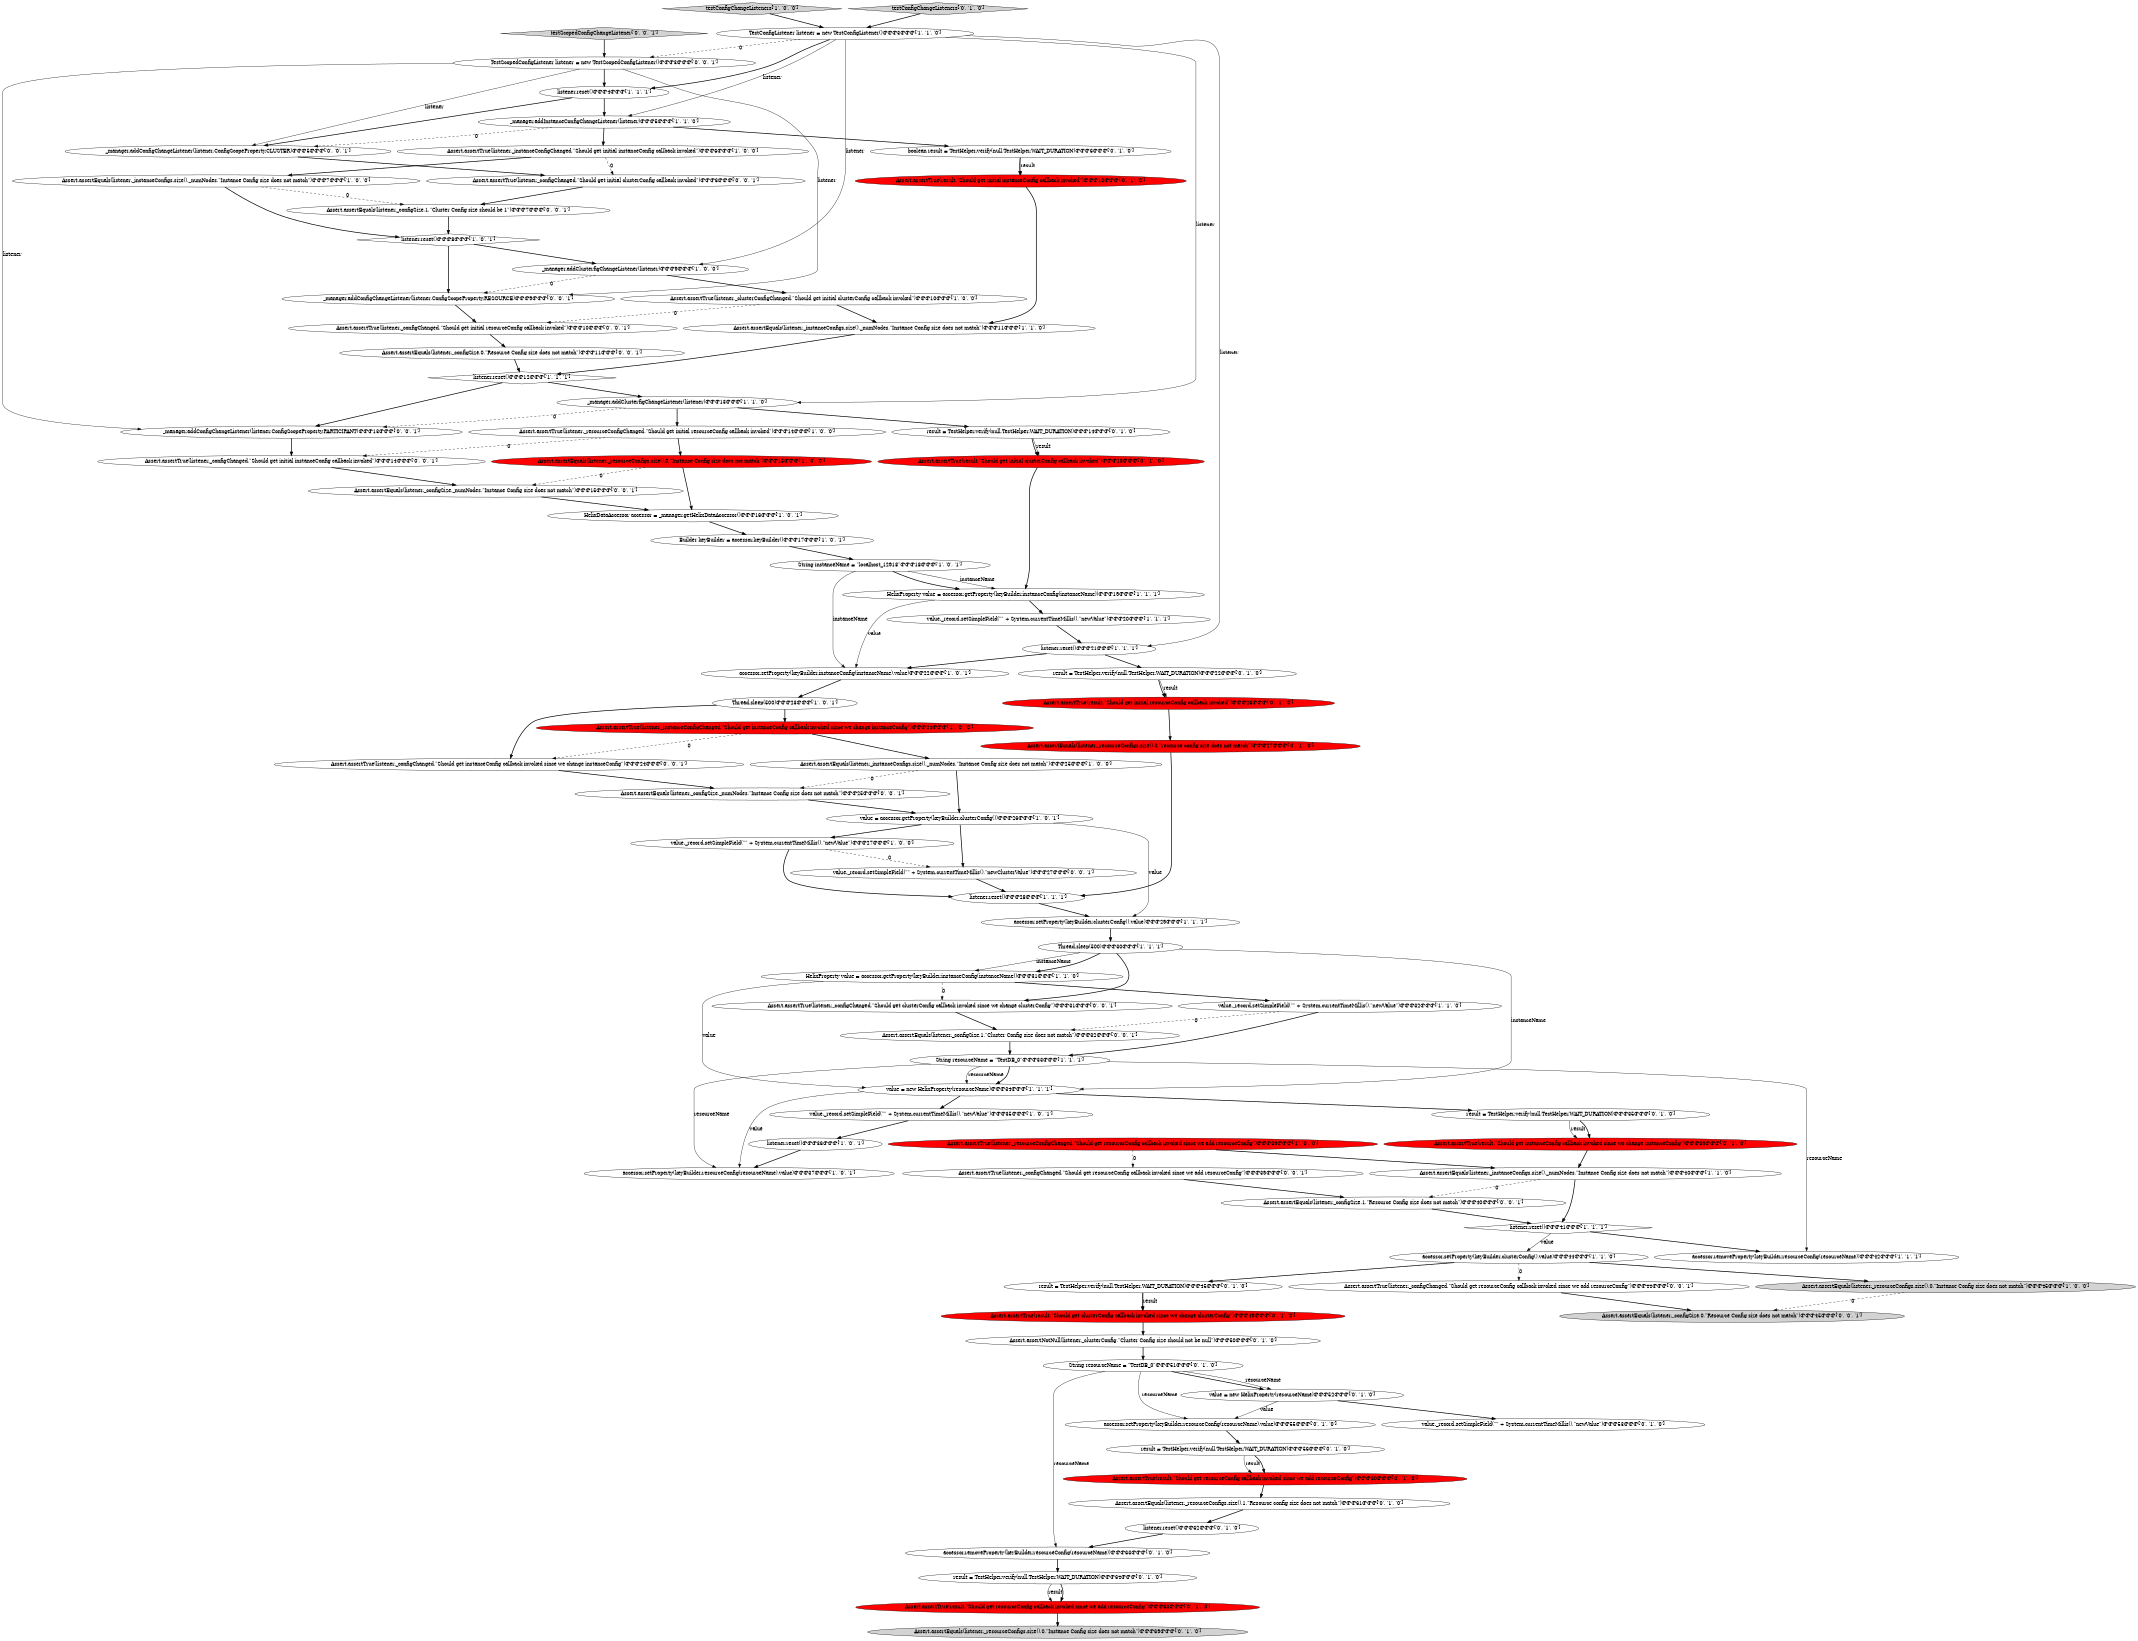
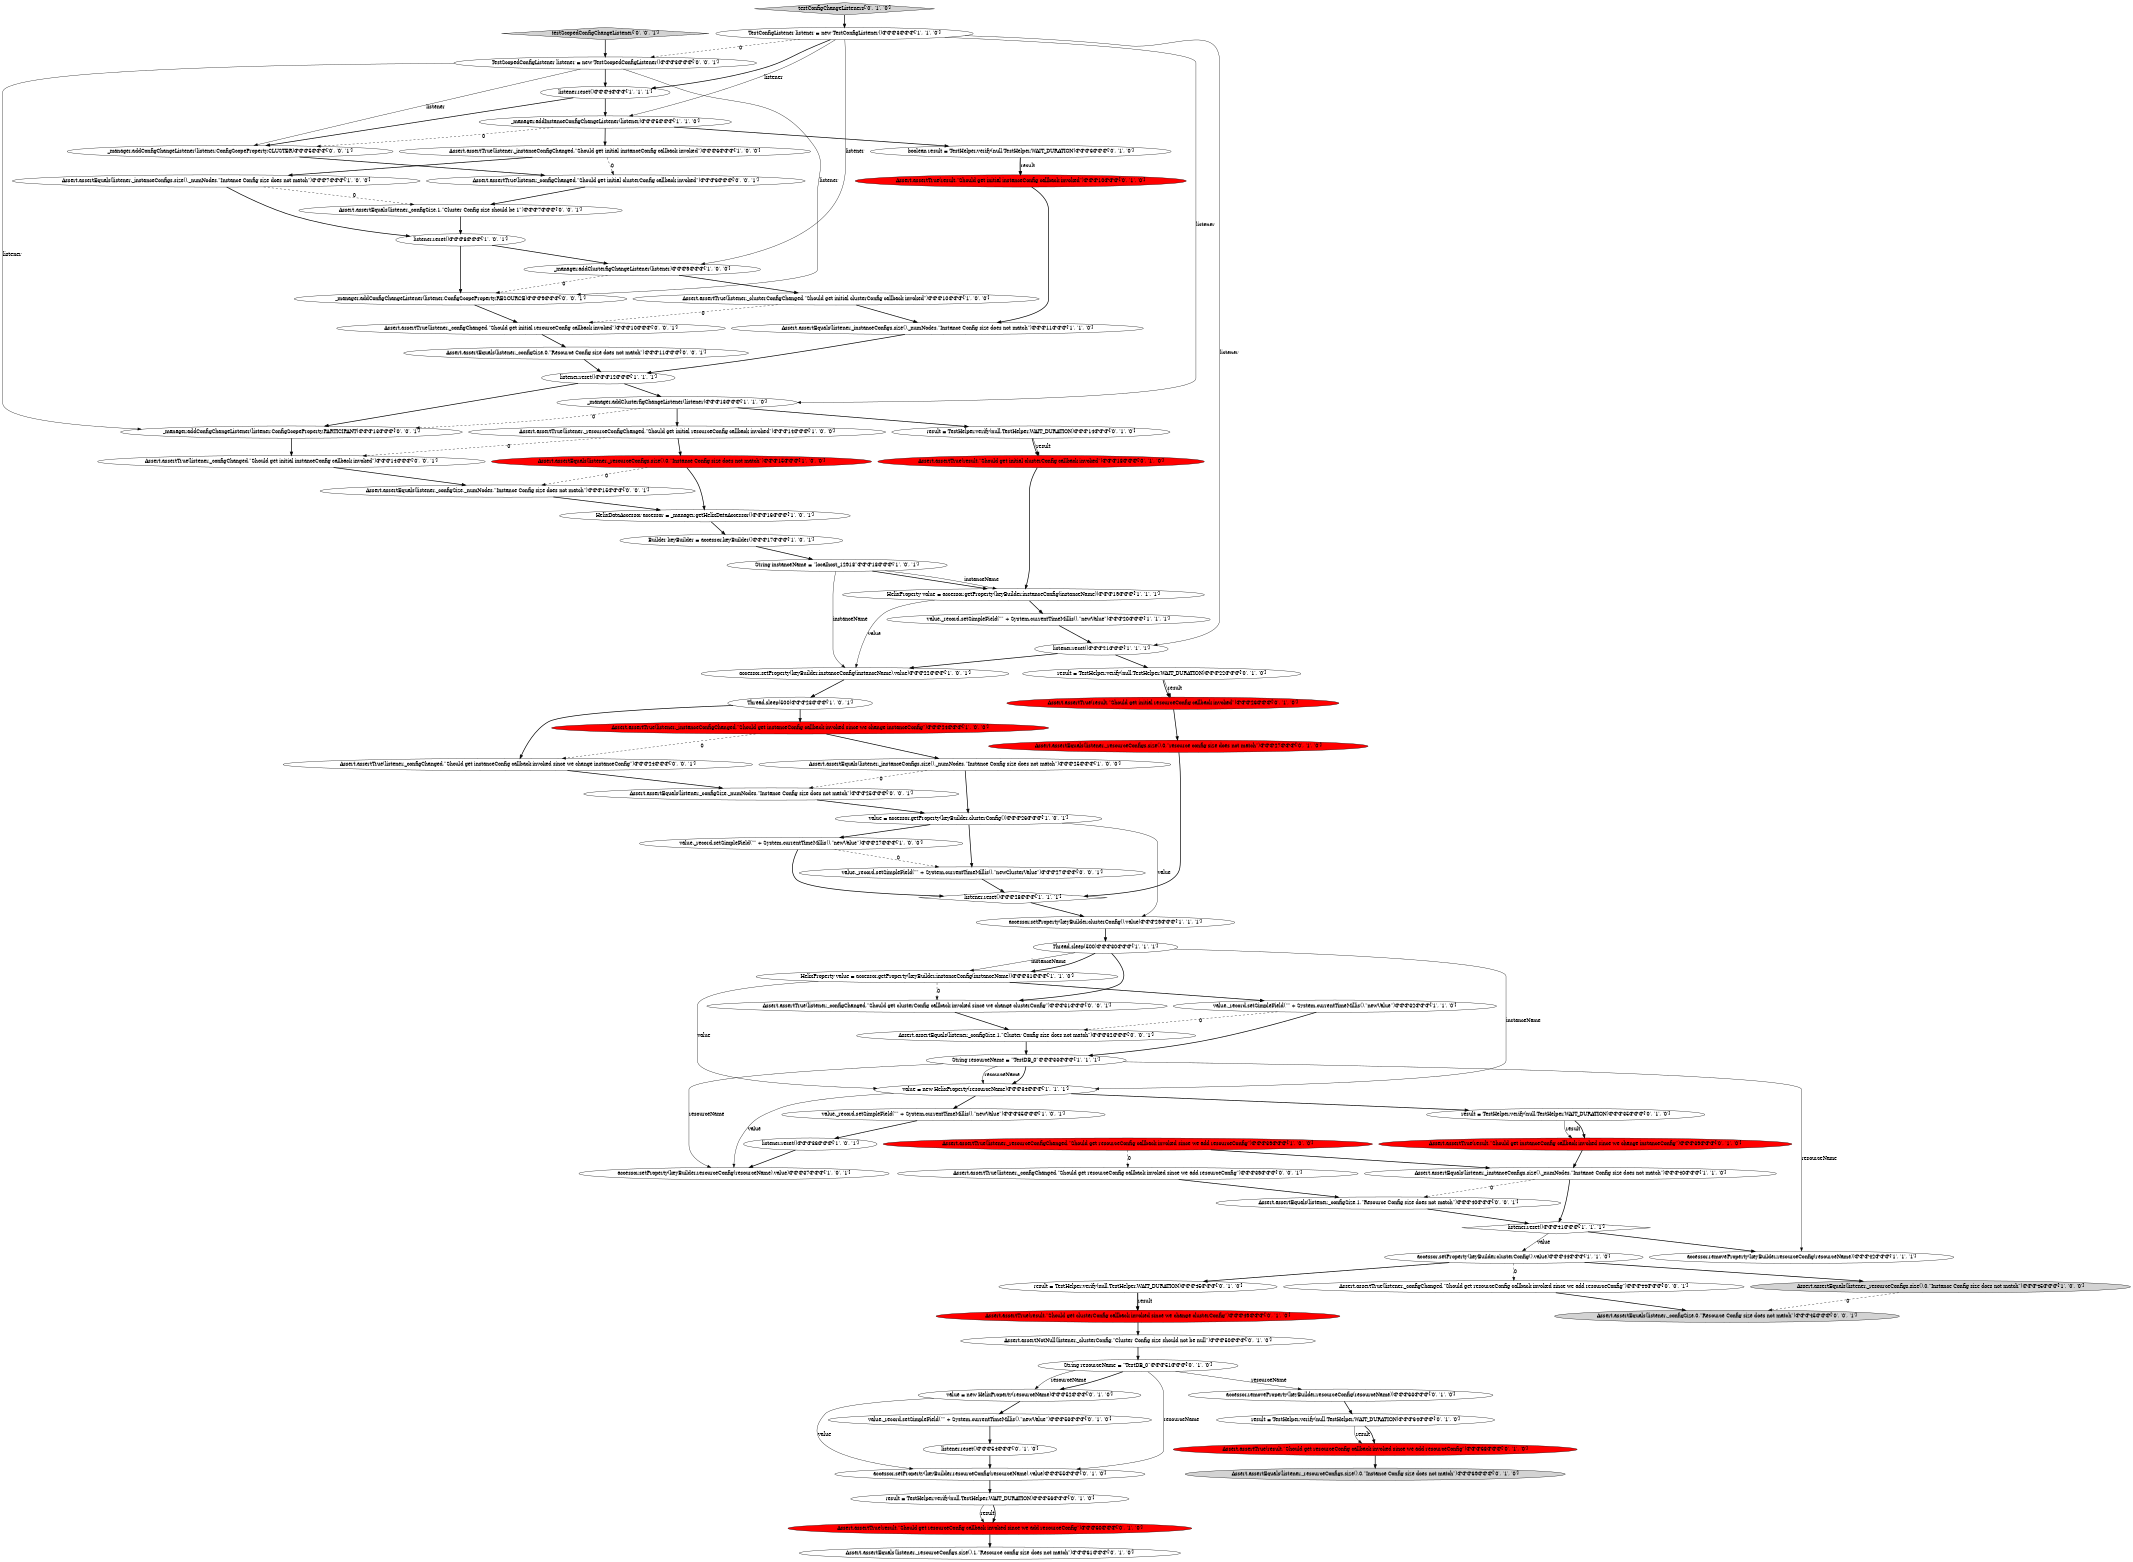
node "testConfigChangeListeners['1', '0', '0']": removed
node "listener.reset()@@@8@@@['1', '0', '1']": shape diamond -> ellipse
node "listener.reset()@@@12@@@['1', '1', '1']": shape diamond -> ellipse
node "listener.reset()@@@28@@@['1', '1', '1']": shape ellipse -> diamond
node "listener.reset()@@@54@@@['0', '1', '0']": added
node "listener.reset()@@@62@@@['0', '1', '0']": removed
